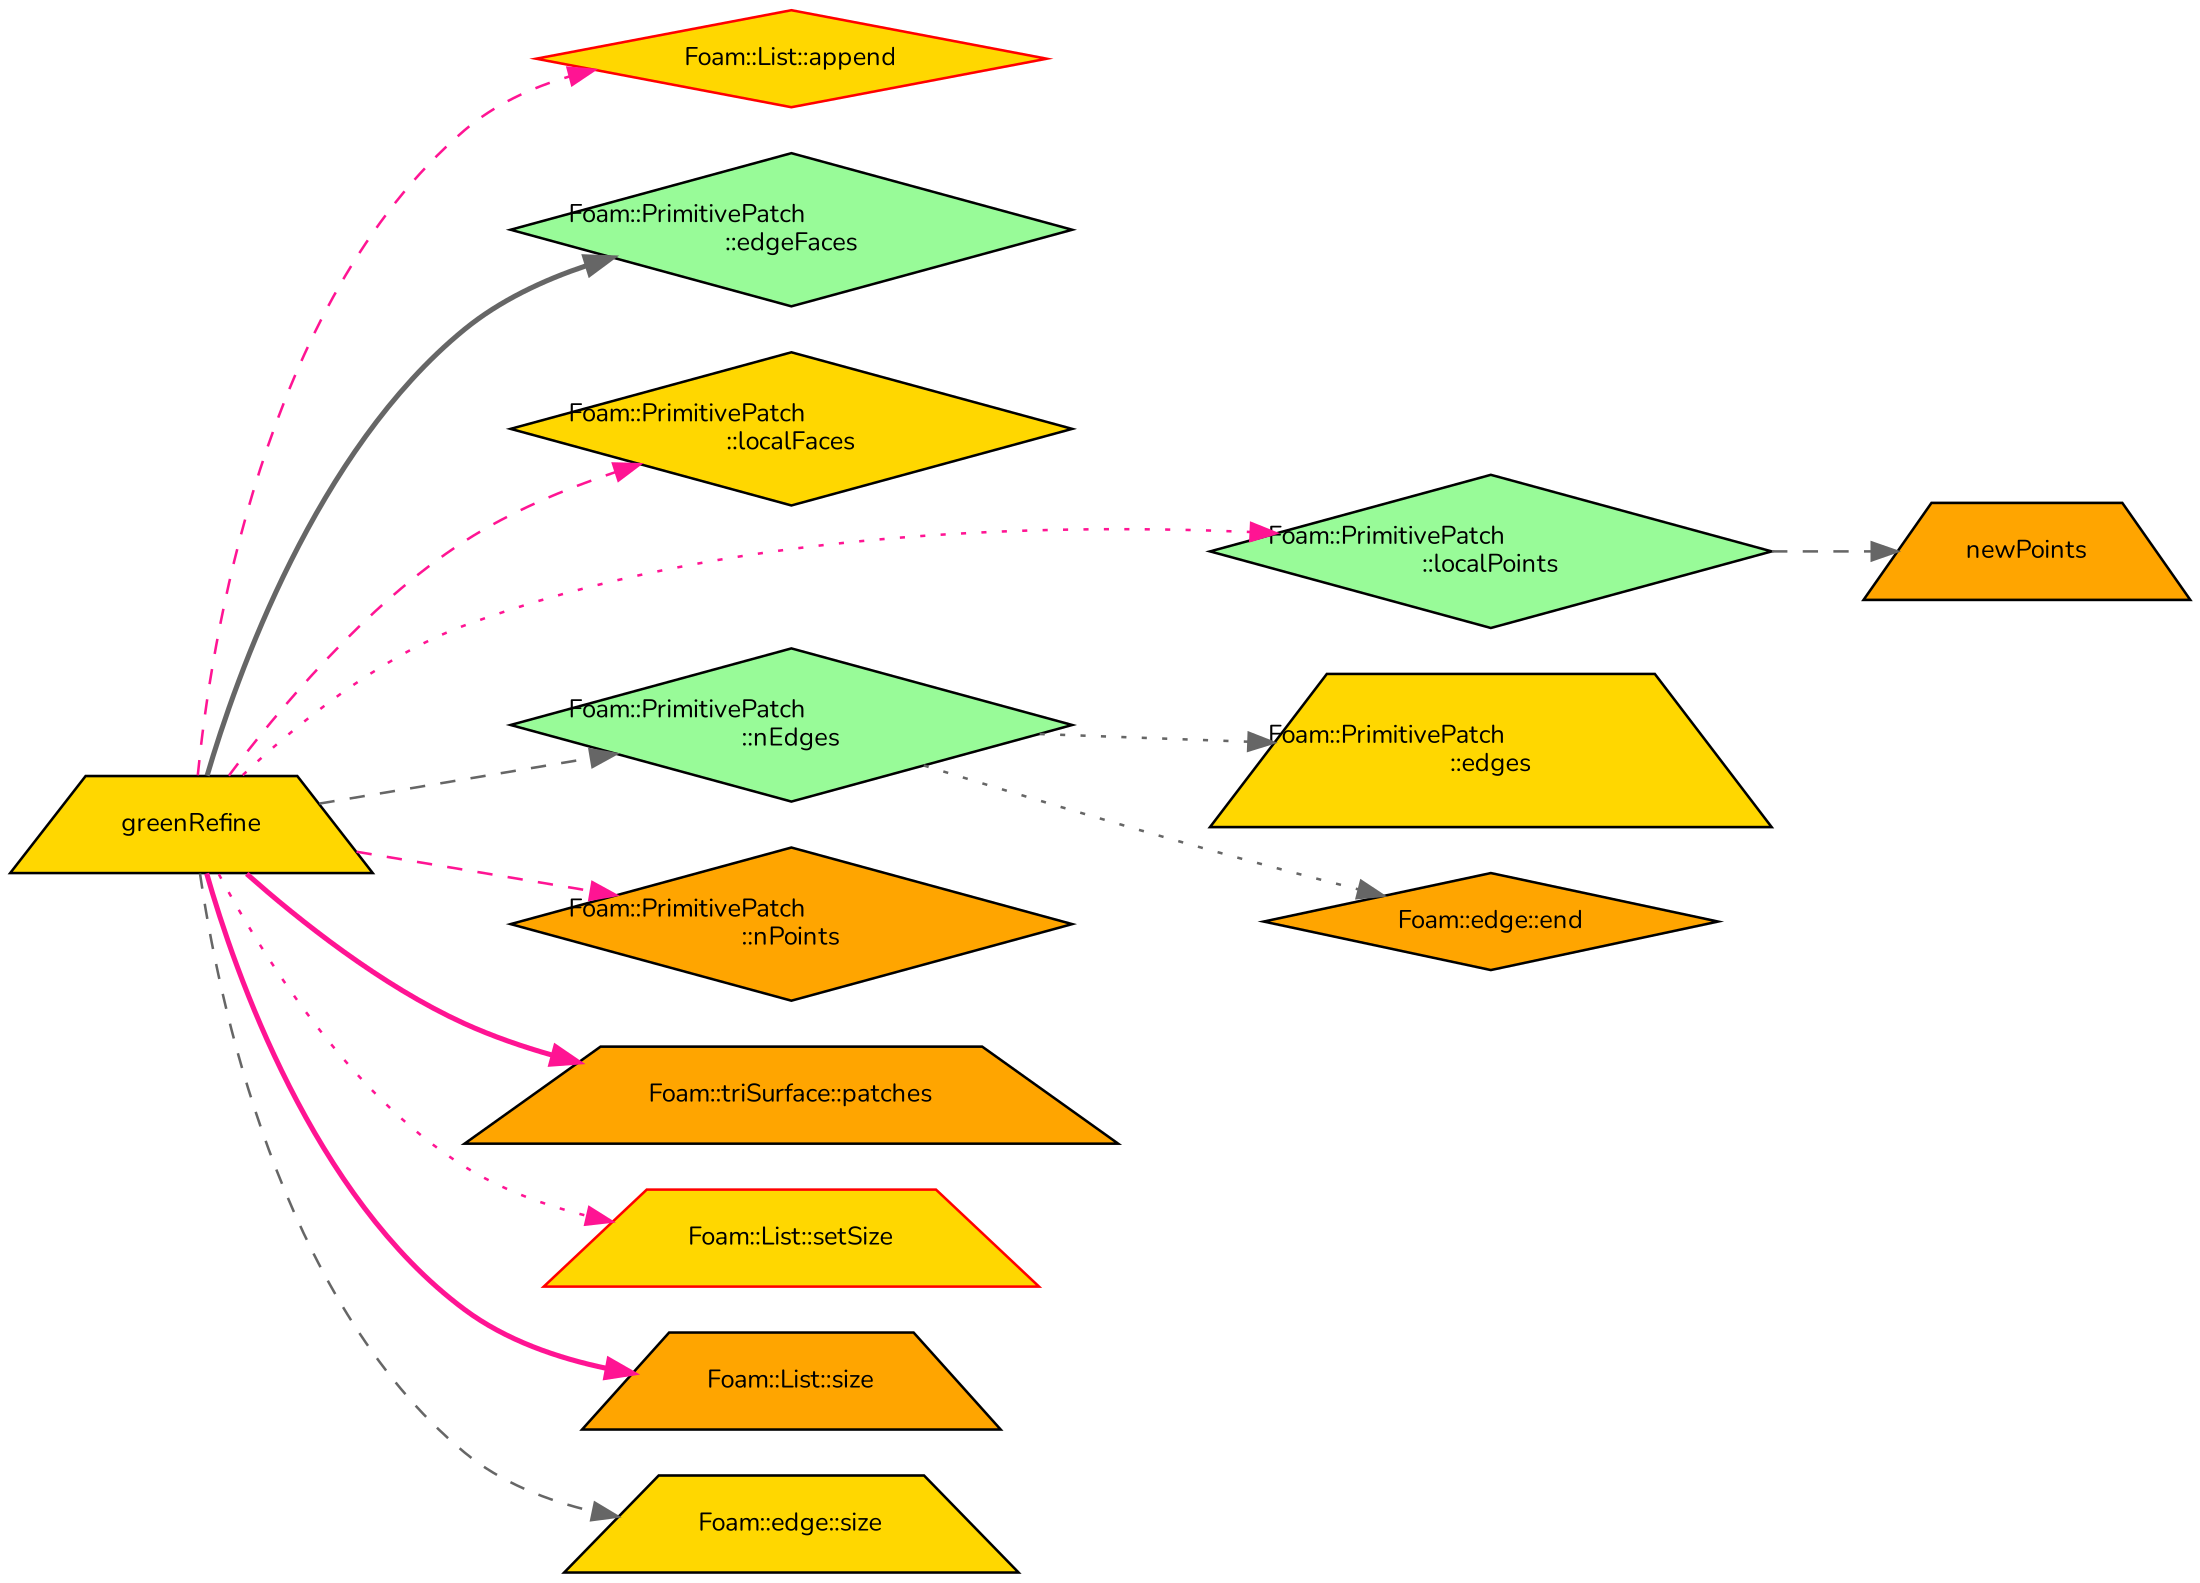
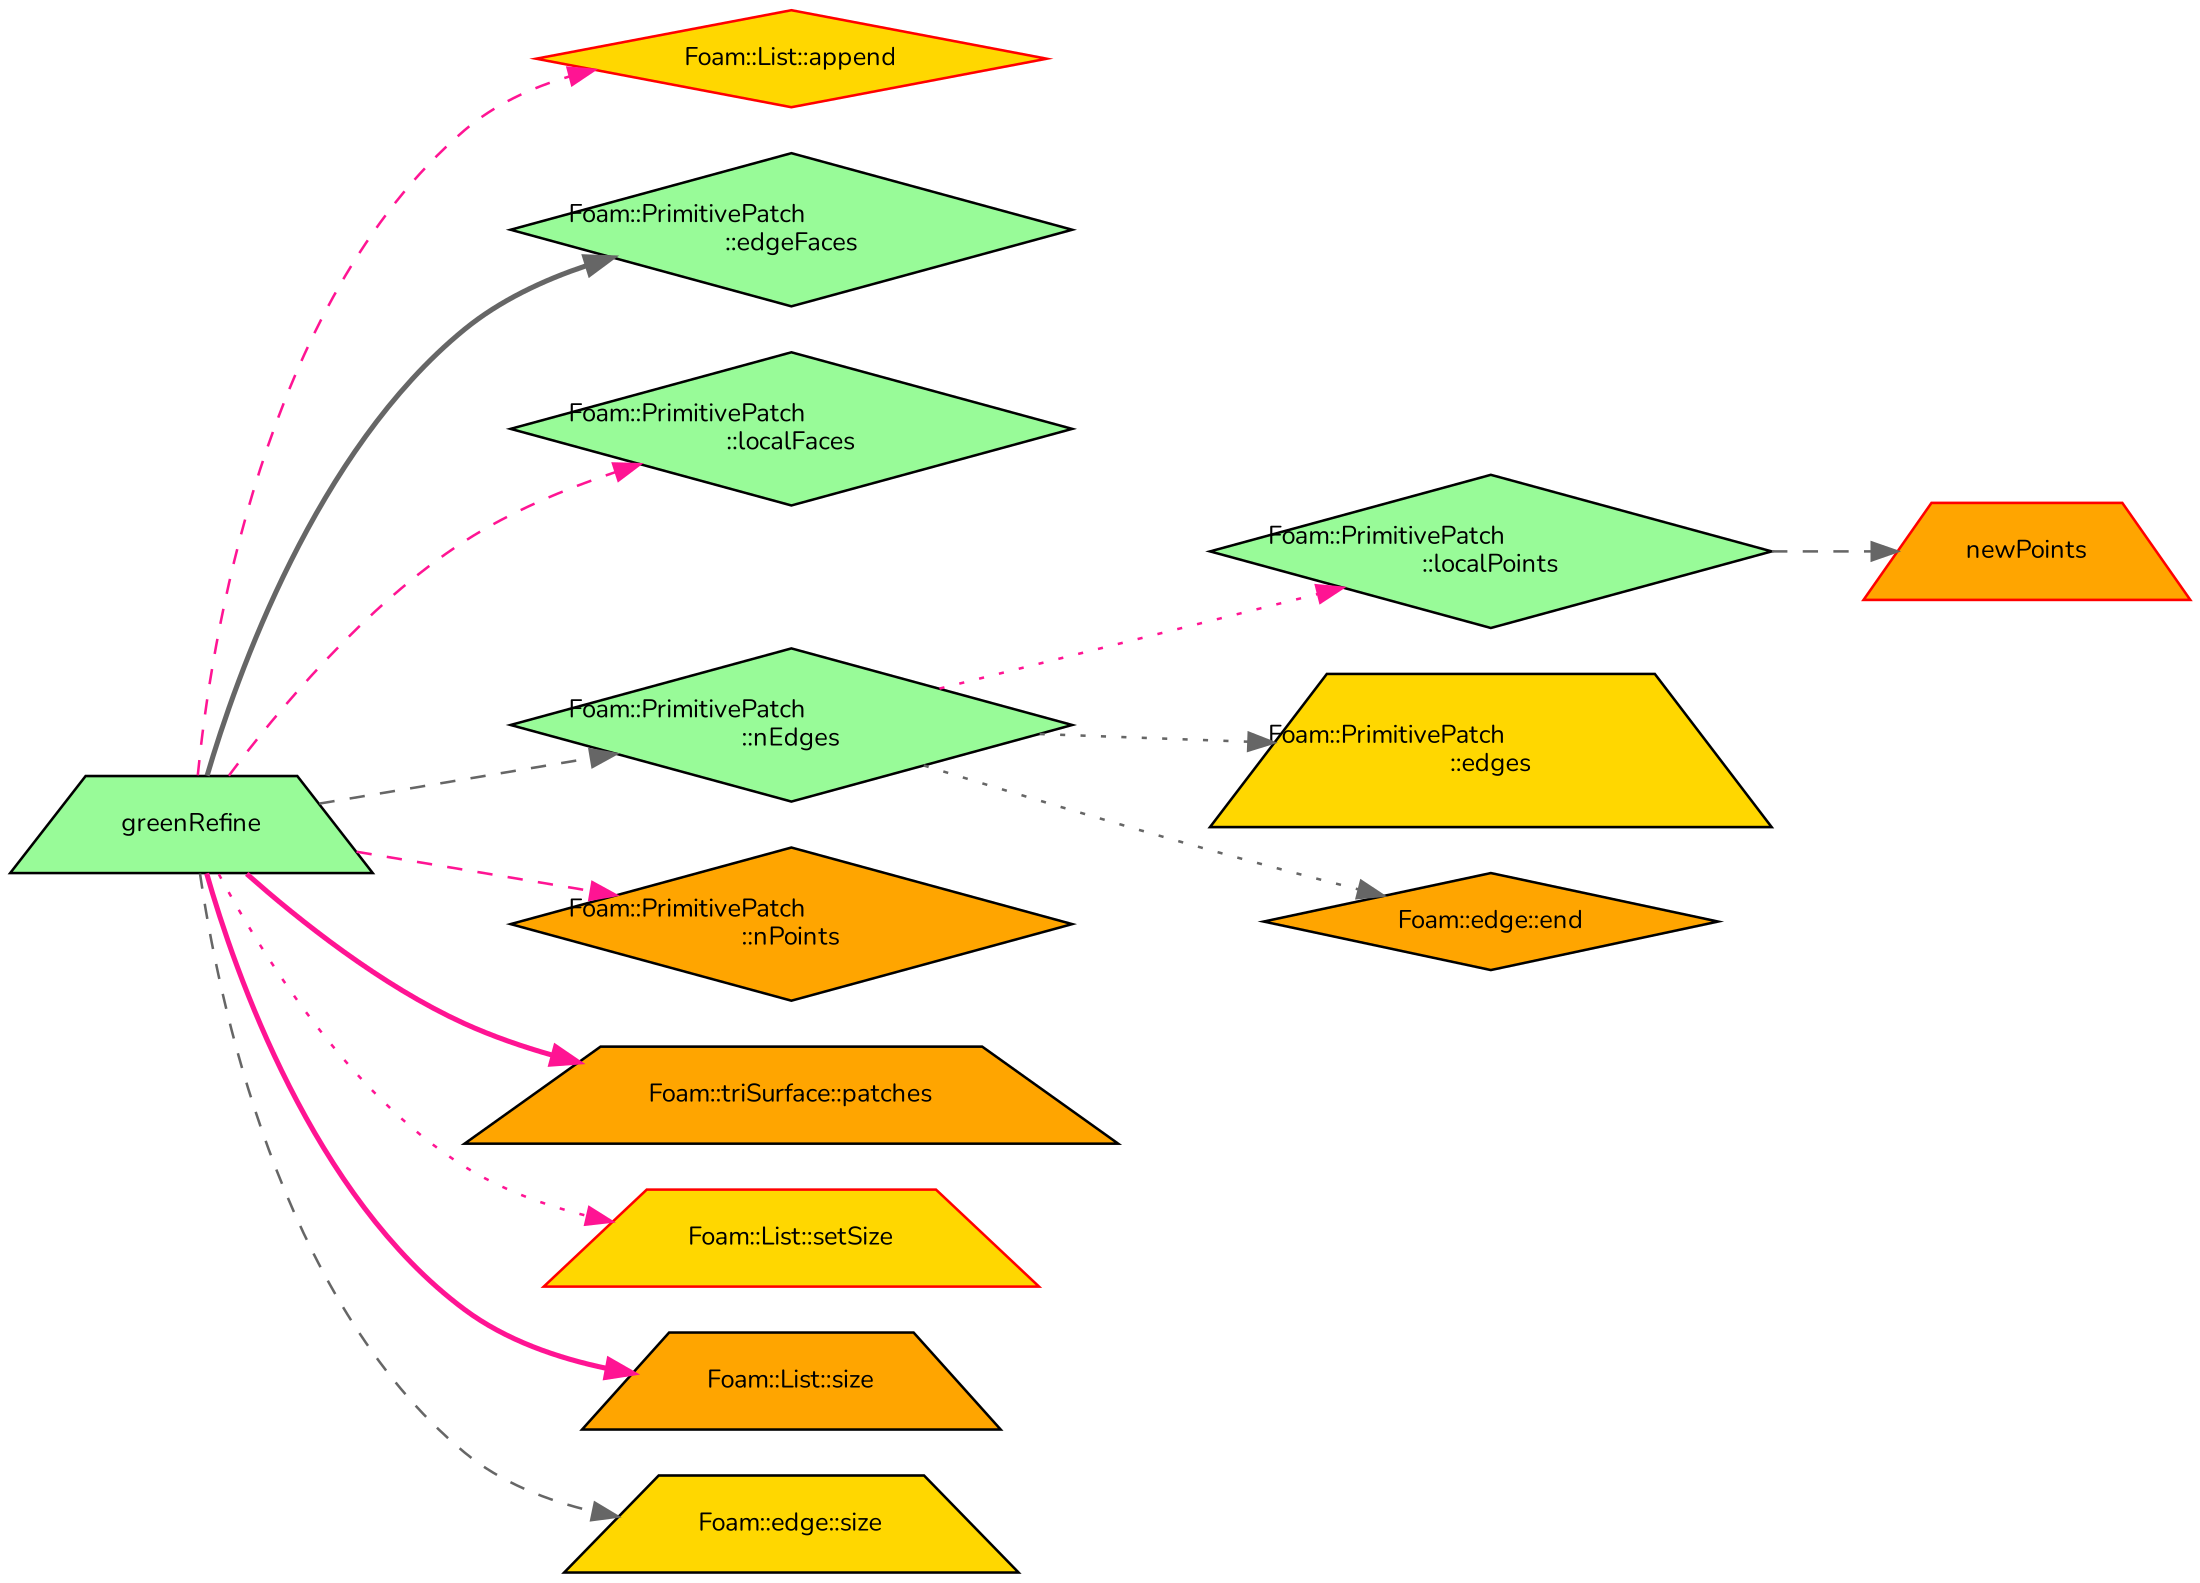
node "Foam::PrimitivePatch ::localFaces": fillcolor gold -> palegreen
node "newPoints": color black -> red
edge "greenRefine" -> "Foam::PrimitivePatch ::localPoints": now "Foam::PrimitivePatch ::nEdges" -> "Foam::PrimitivePatch ::localPoints"
node "greenRefine": fillcolor gold -> palegreen
